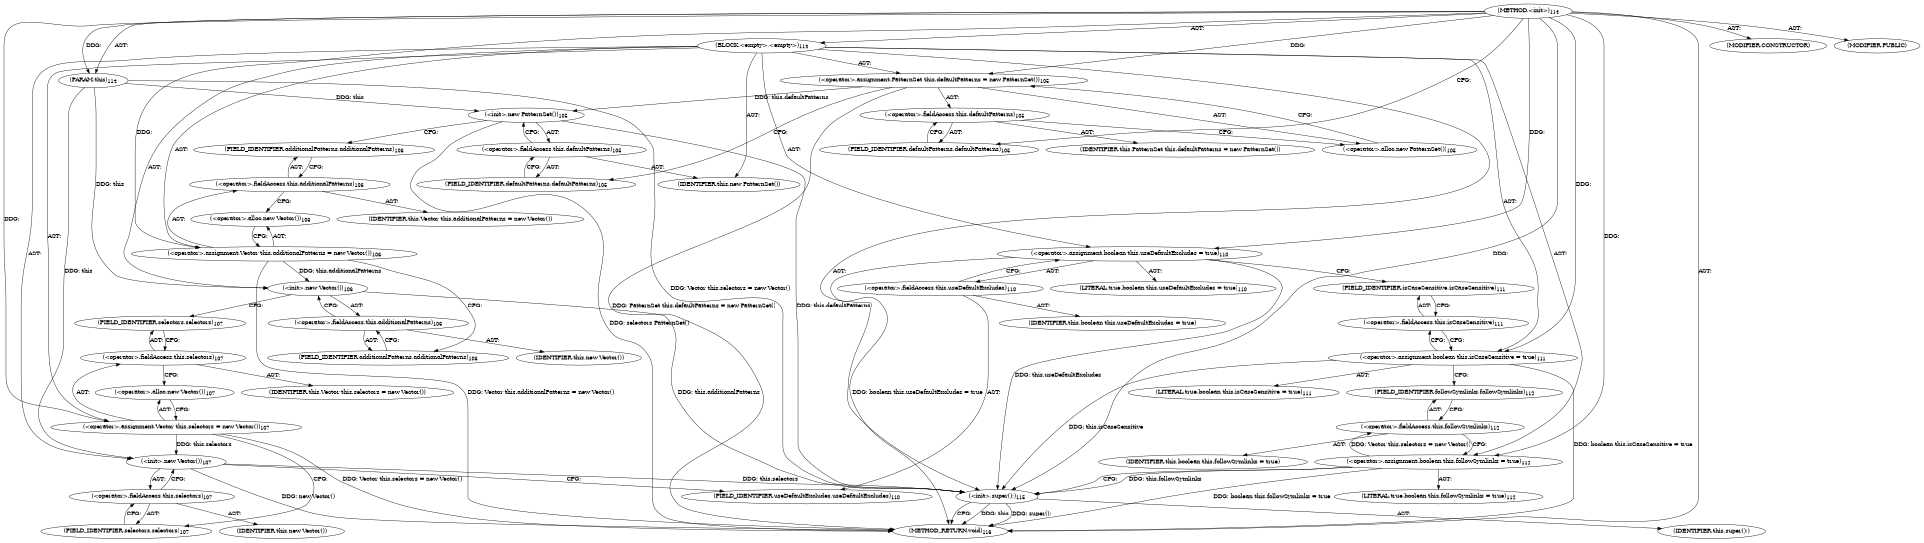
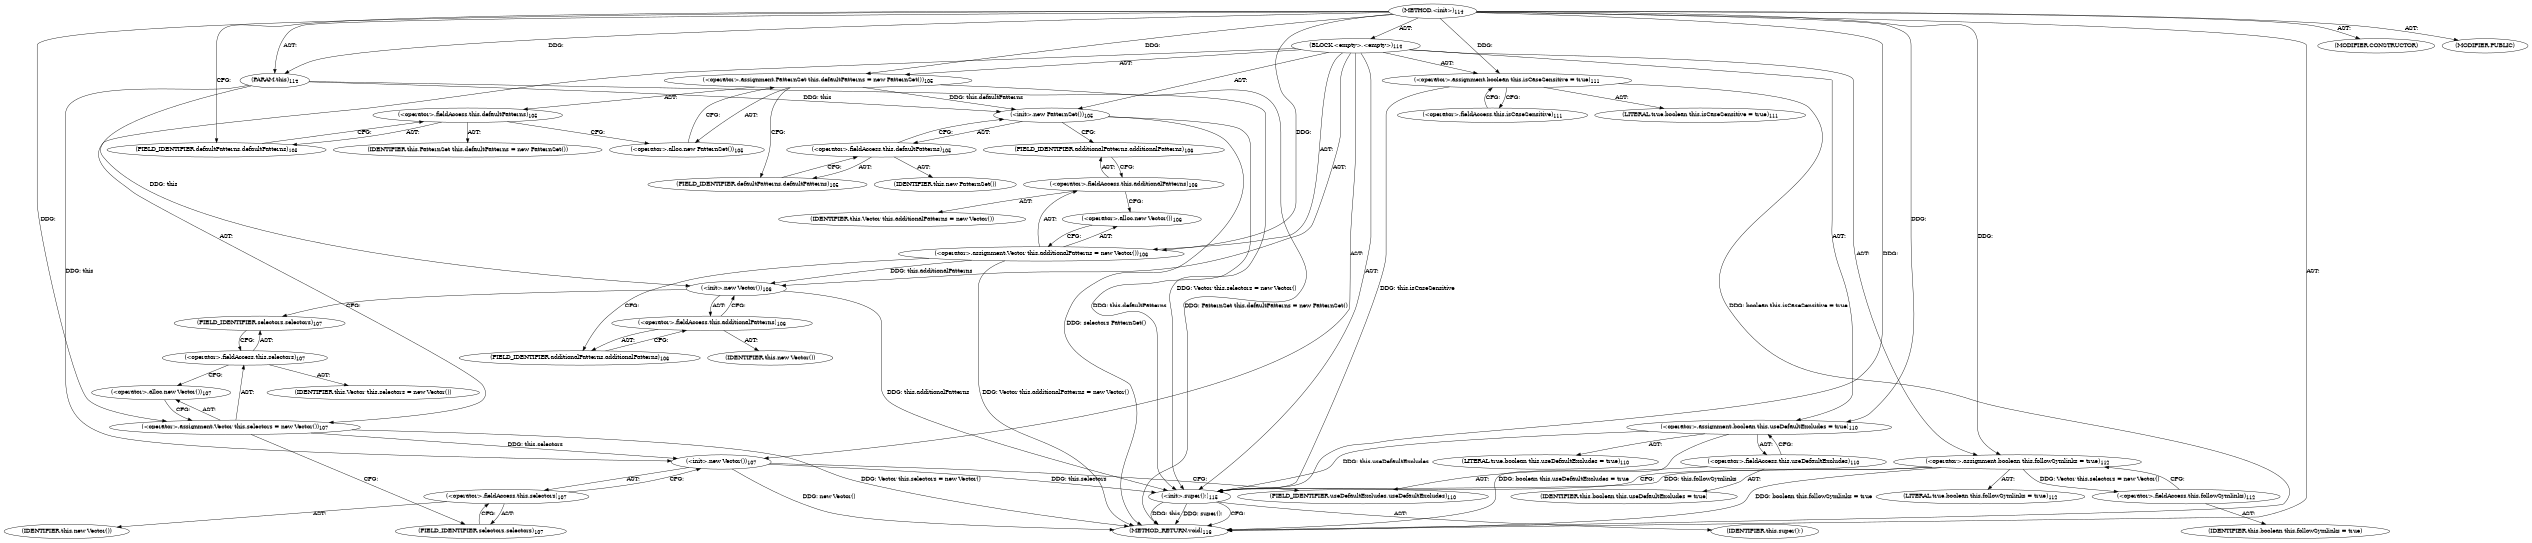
edge "(BLOCK,<empty>,<empty>)" -> "(IDENTIFIER,this,new PatternSet())": now "(BLOCK,<empty>,<empty>)" -> "(<init>,new PatternSet())"
node "(FIELD_IDENTIFIER,isCaseSensitive,isCaseSensitive)": removed
node "(FIELD_IDENTIFIER,followSymlinks,followSymlinks)": removed
